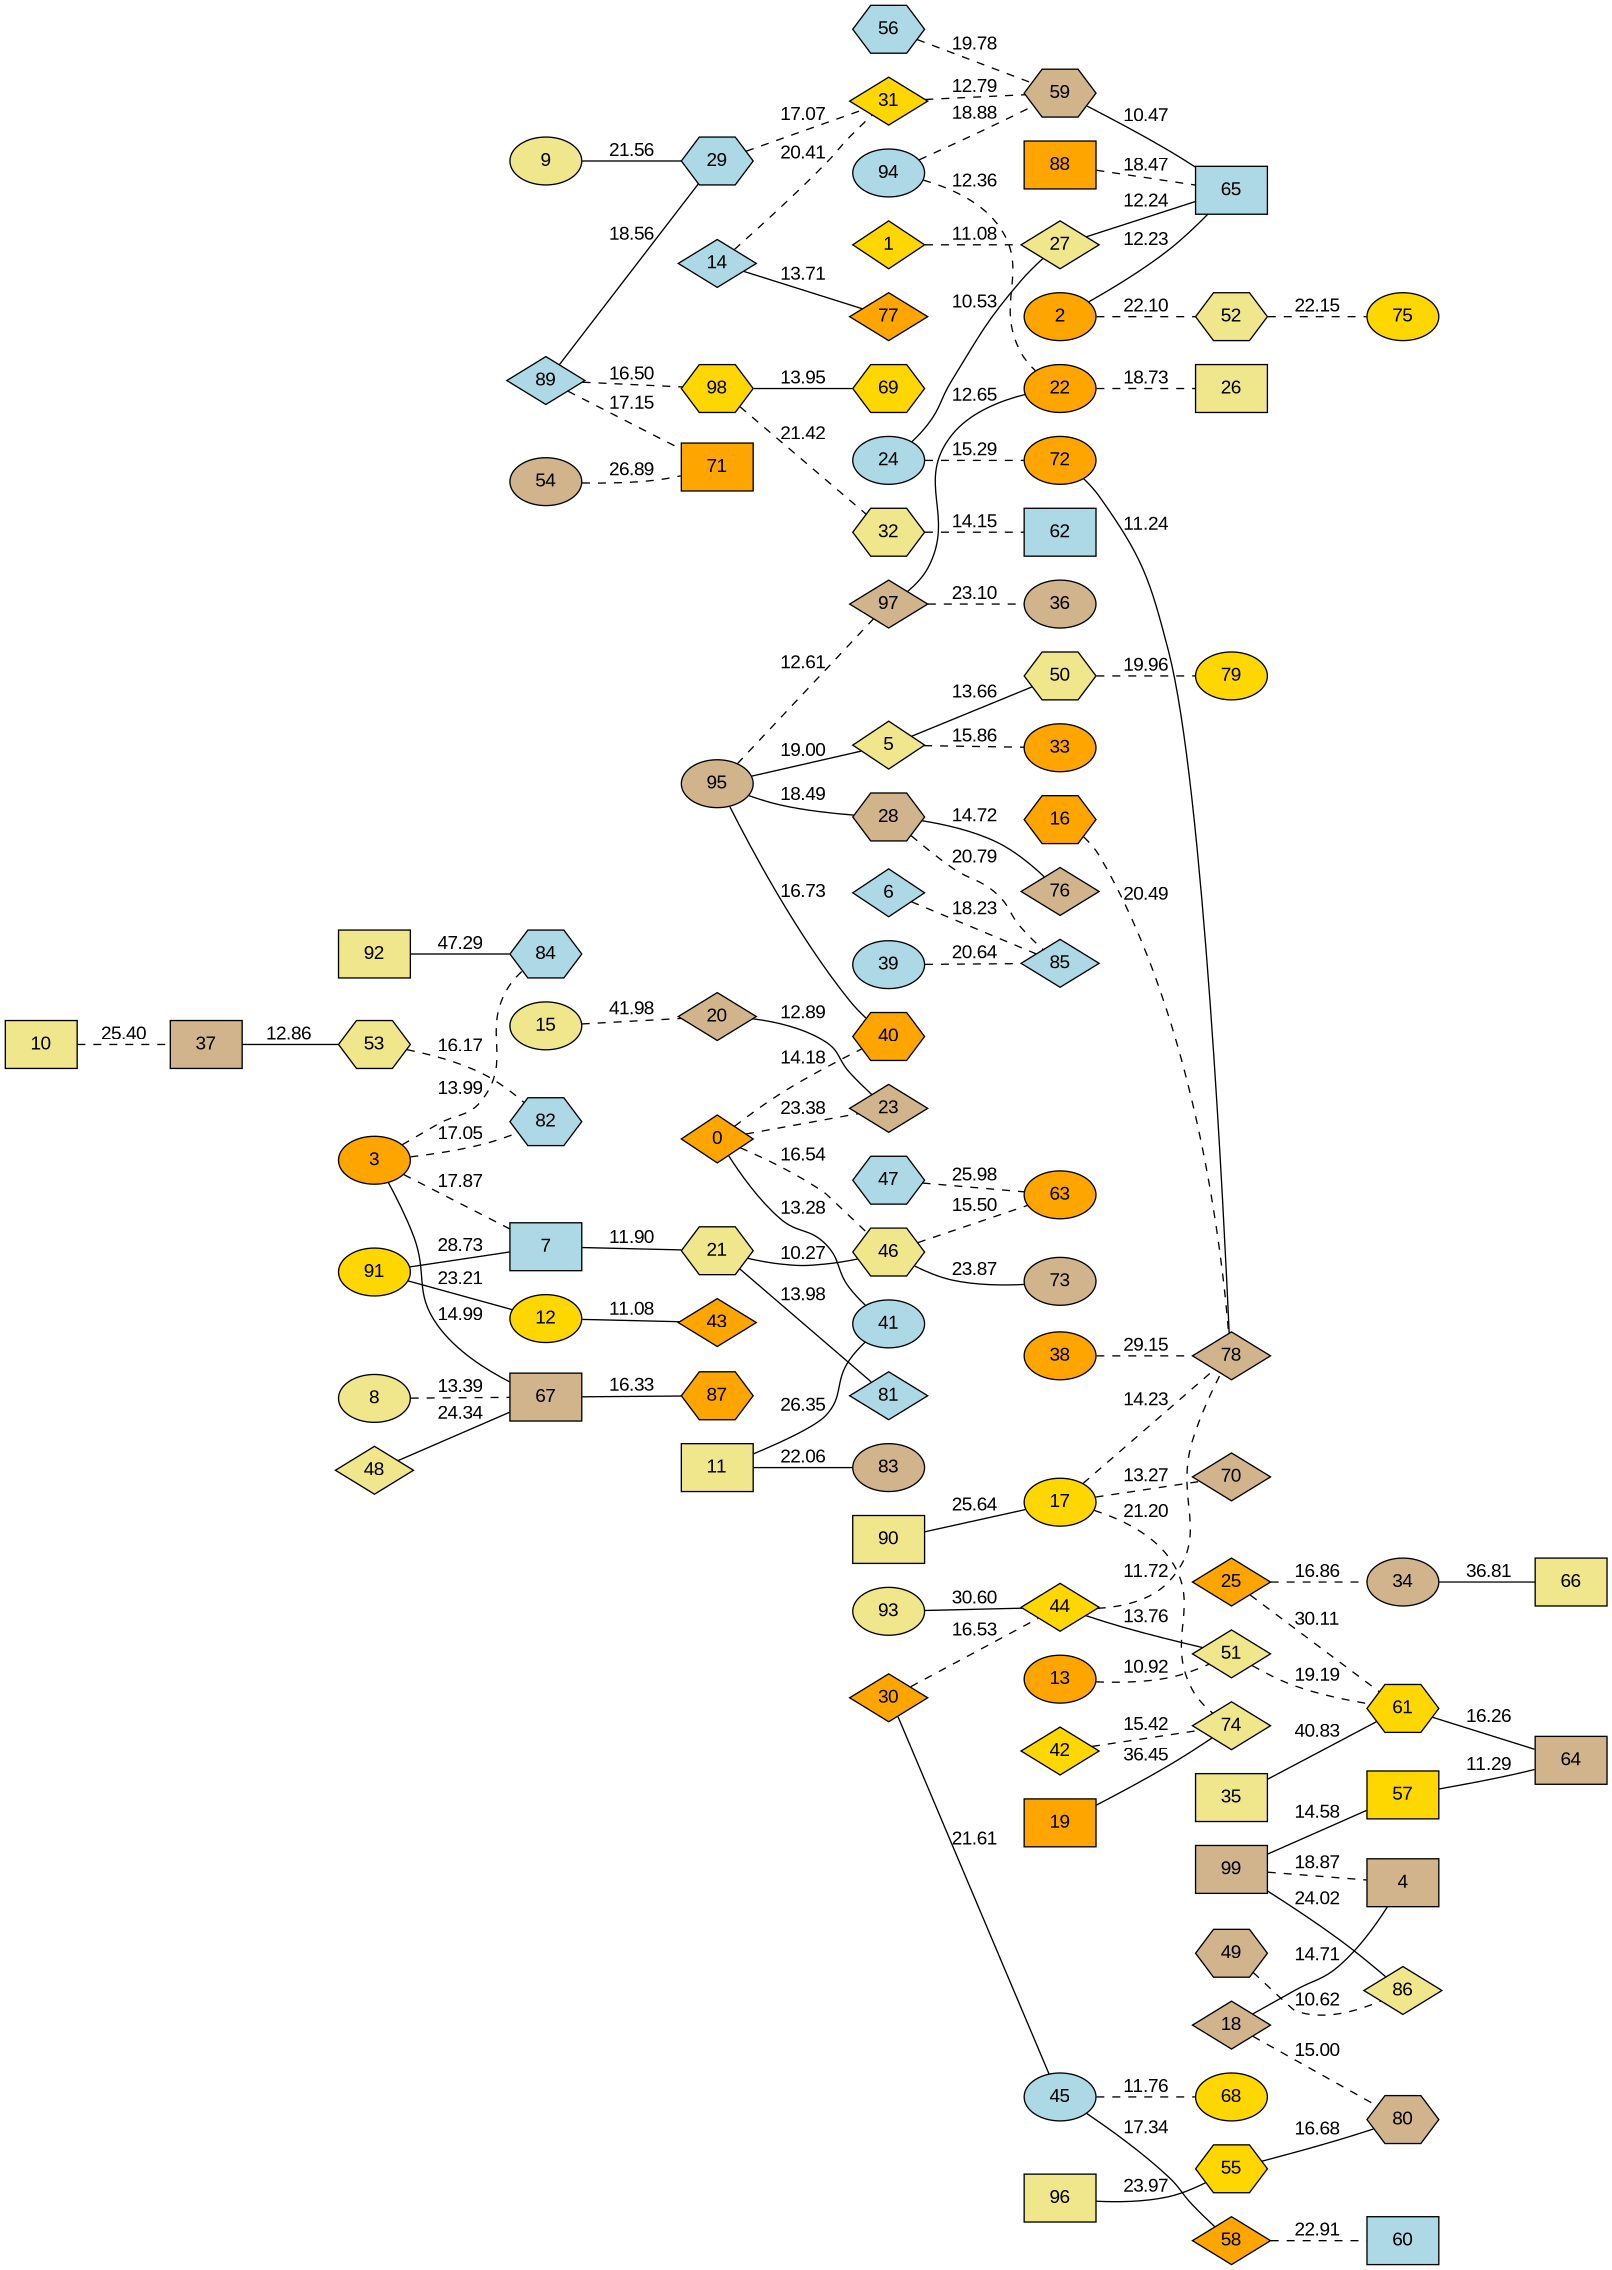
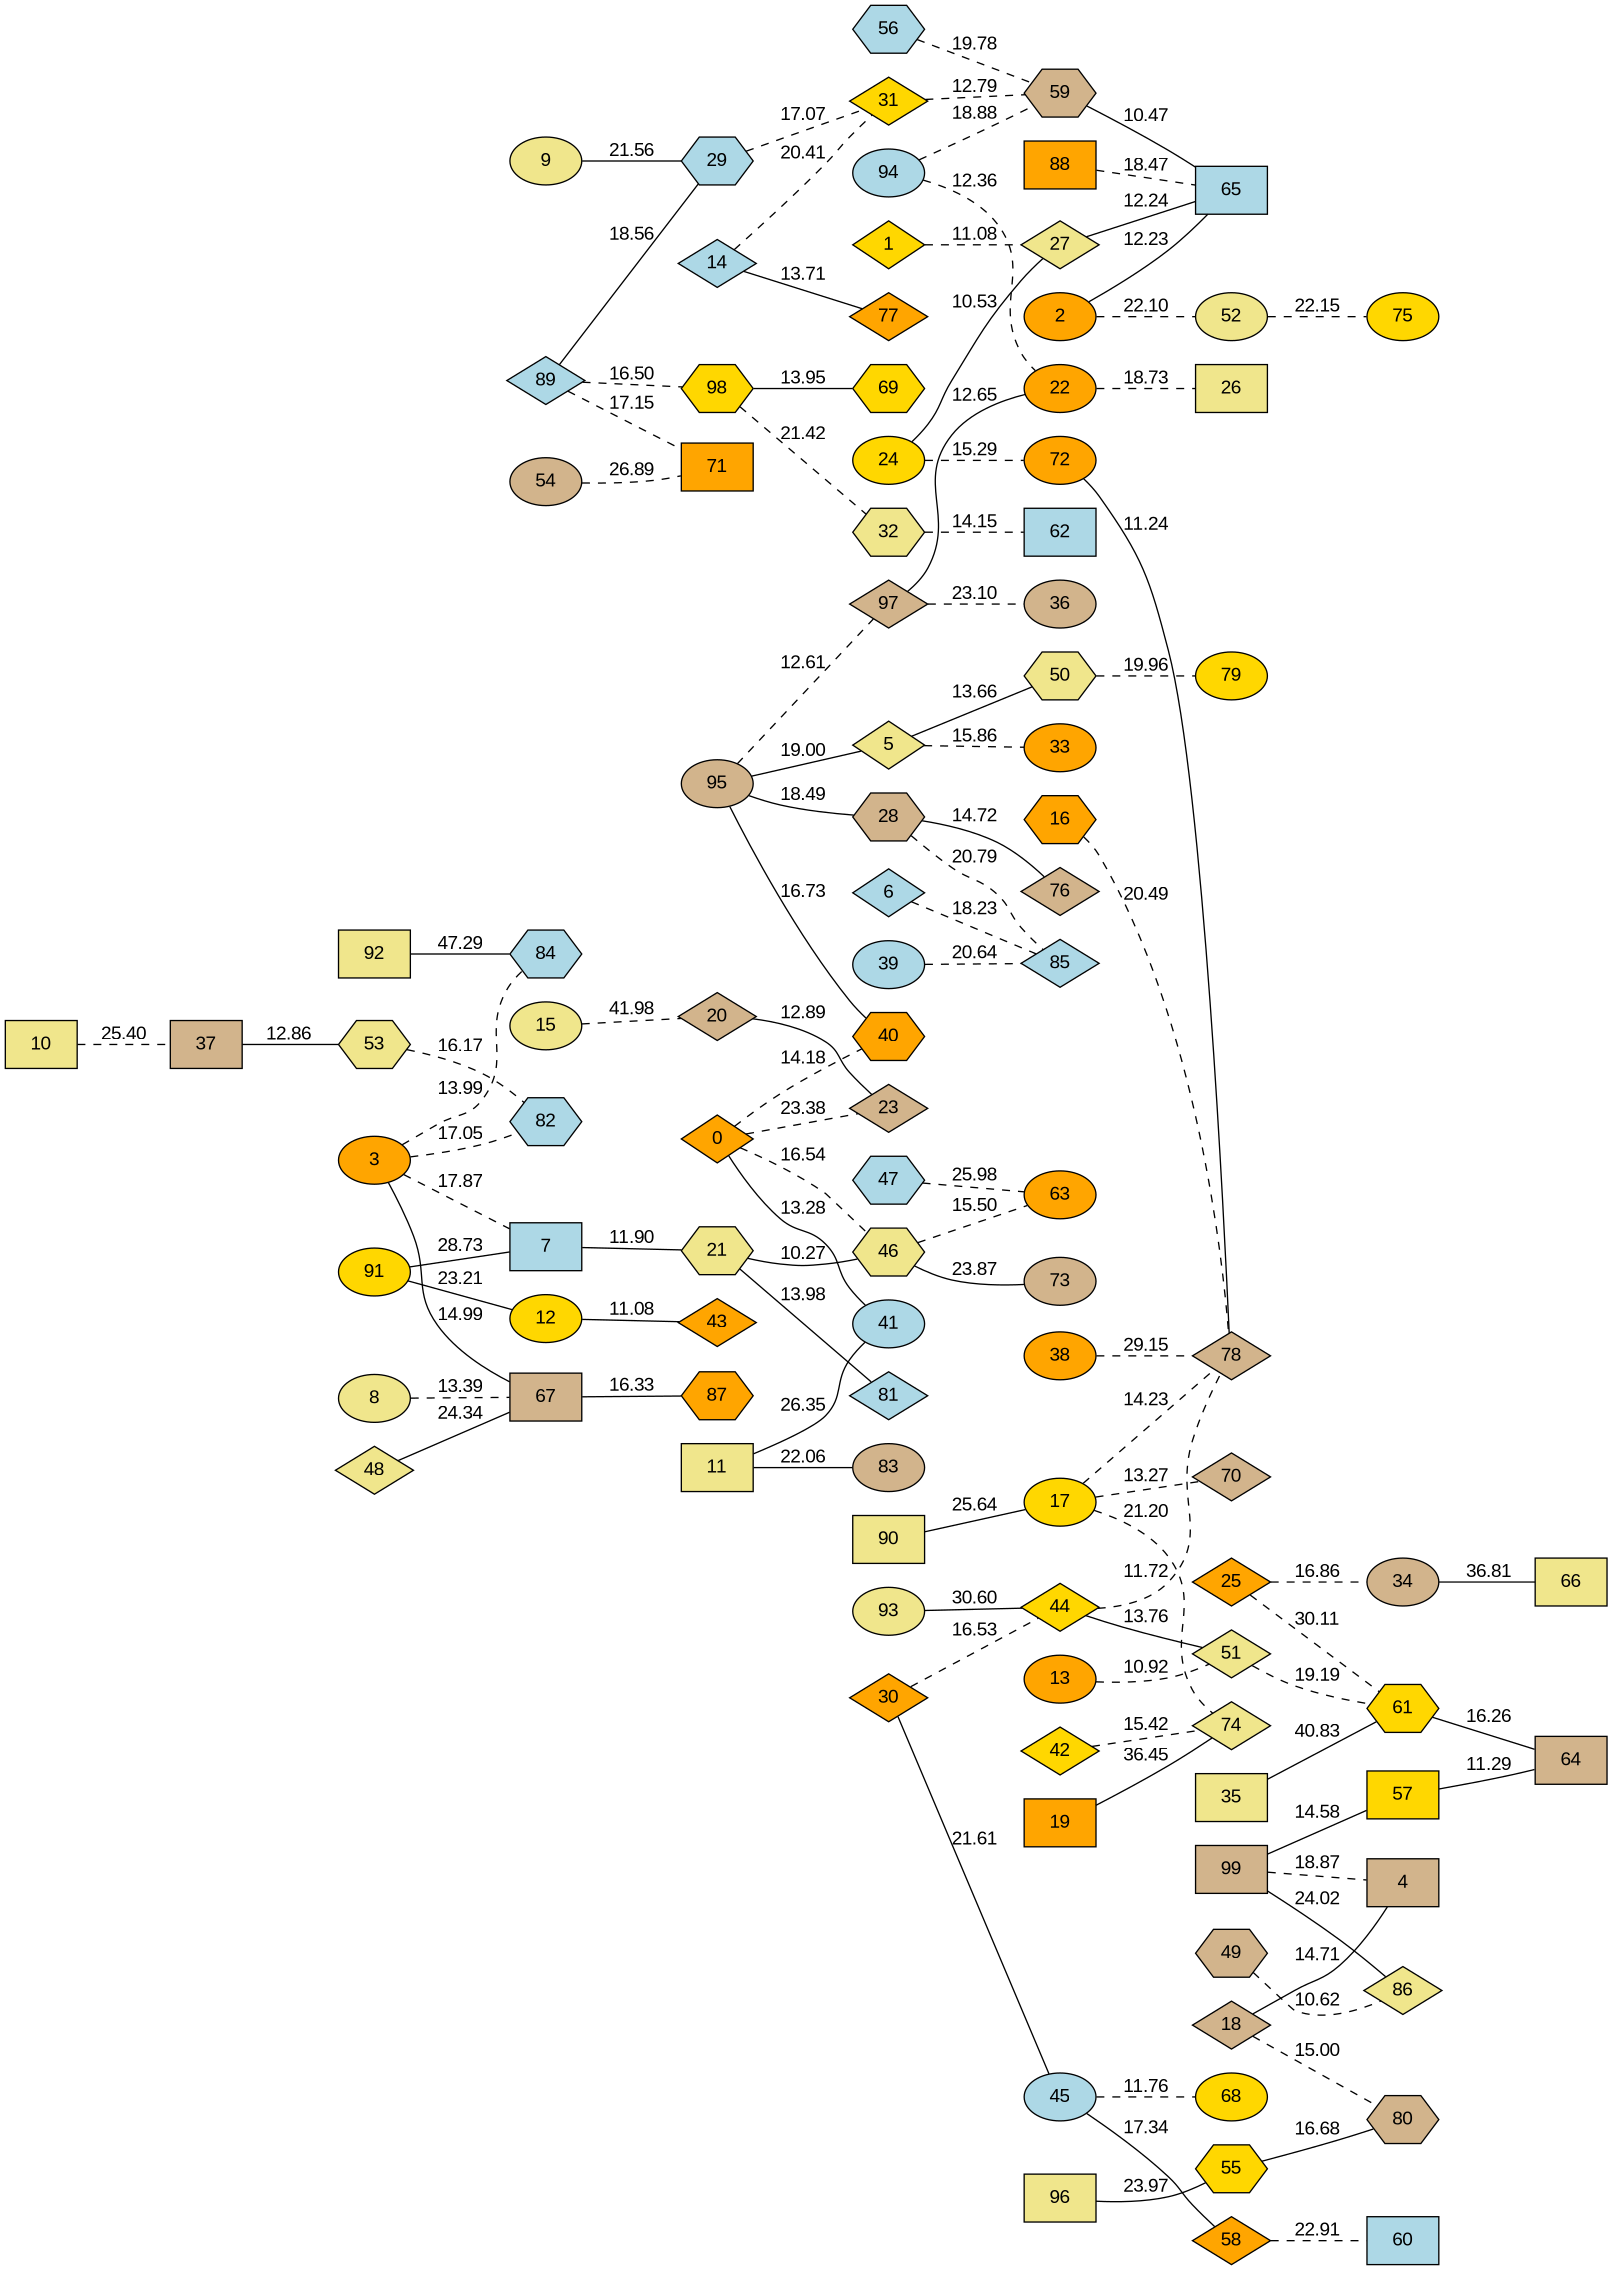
node "52": shape hexagon -> ellipse
node "24": fillcolor lightblue -> gold
